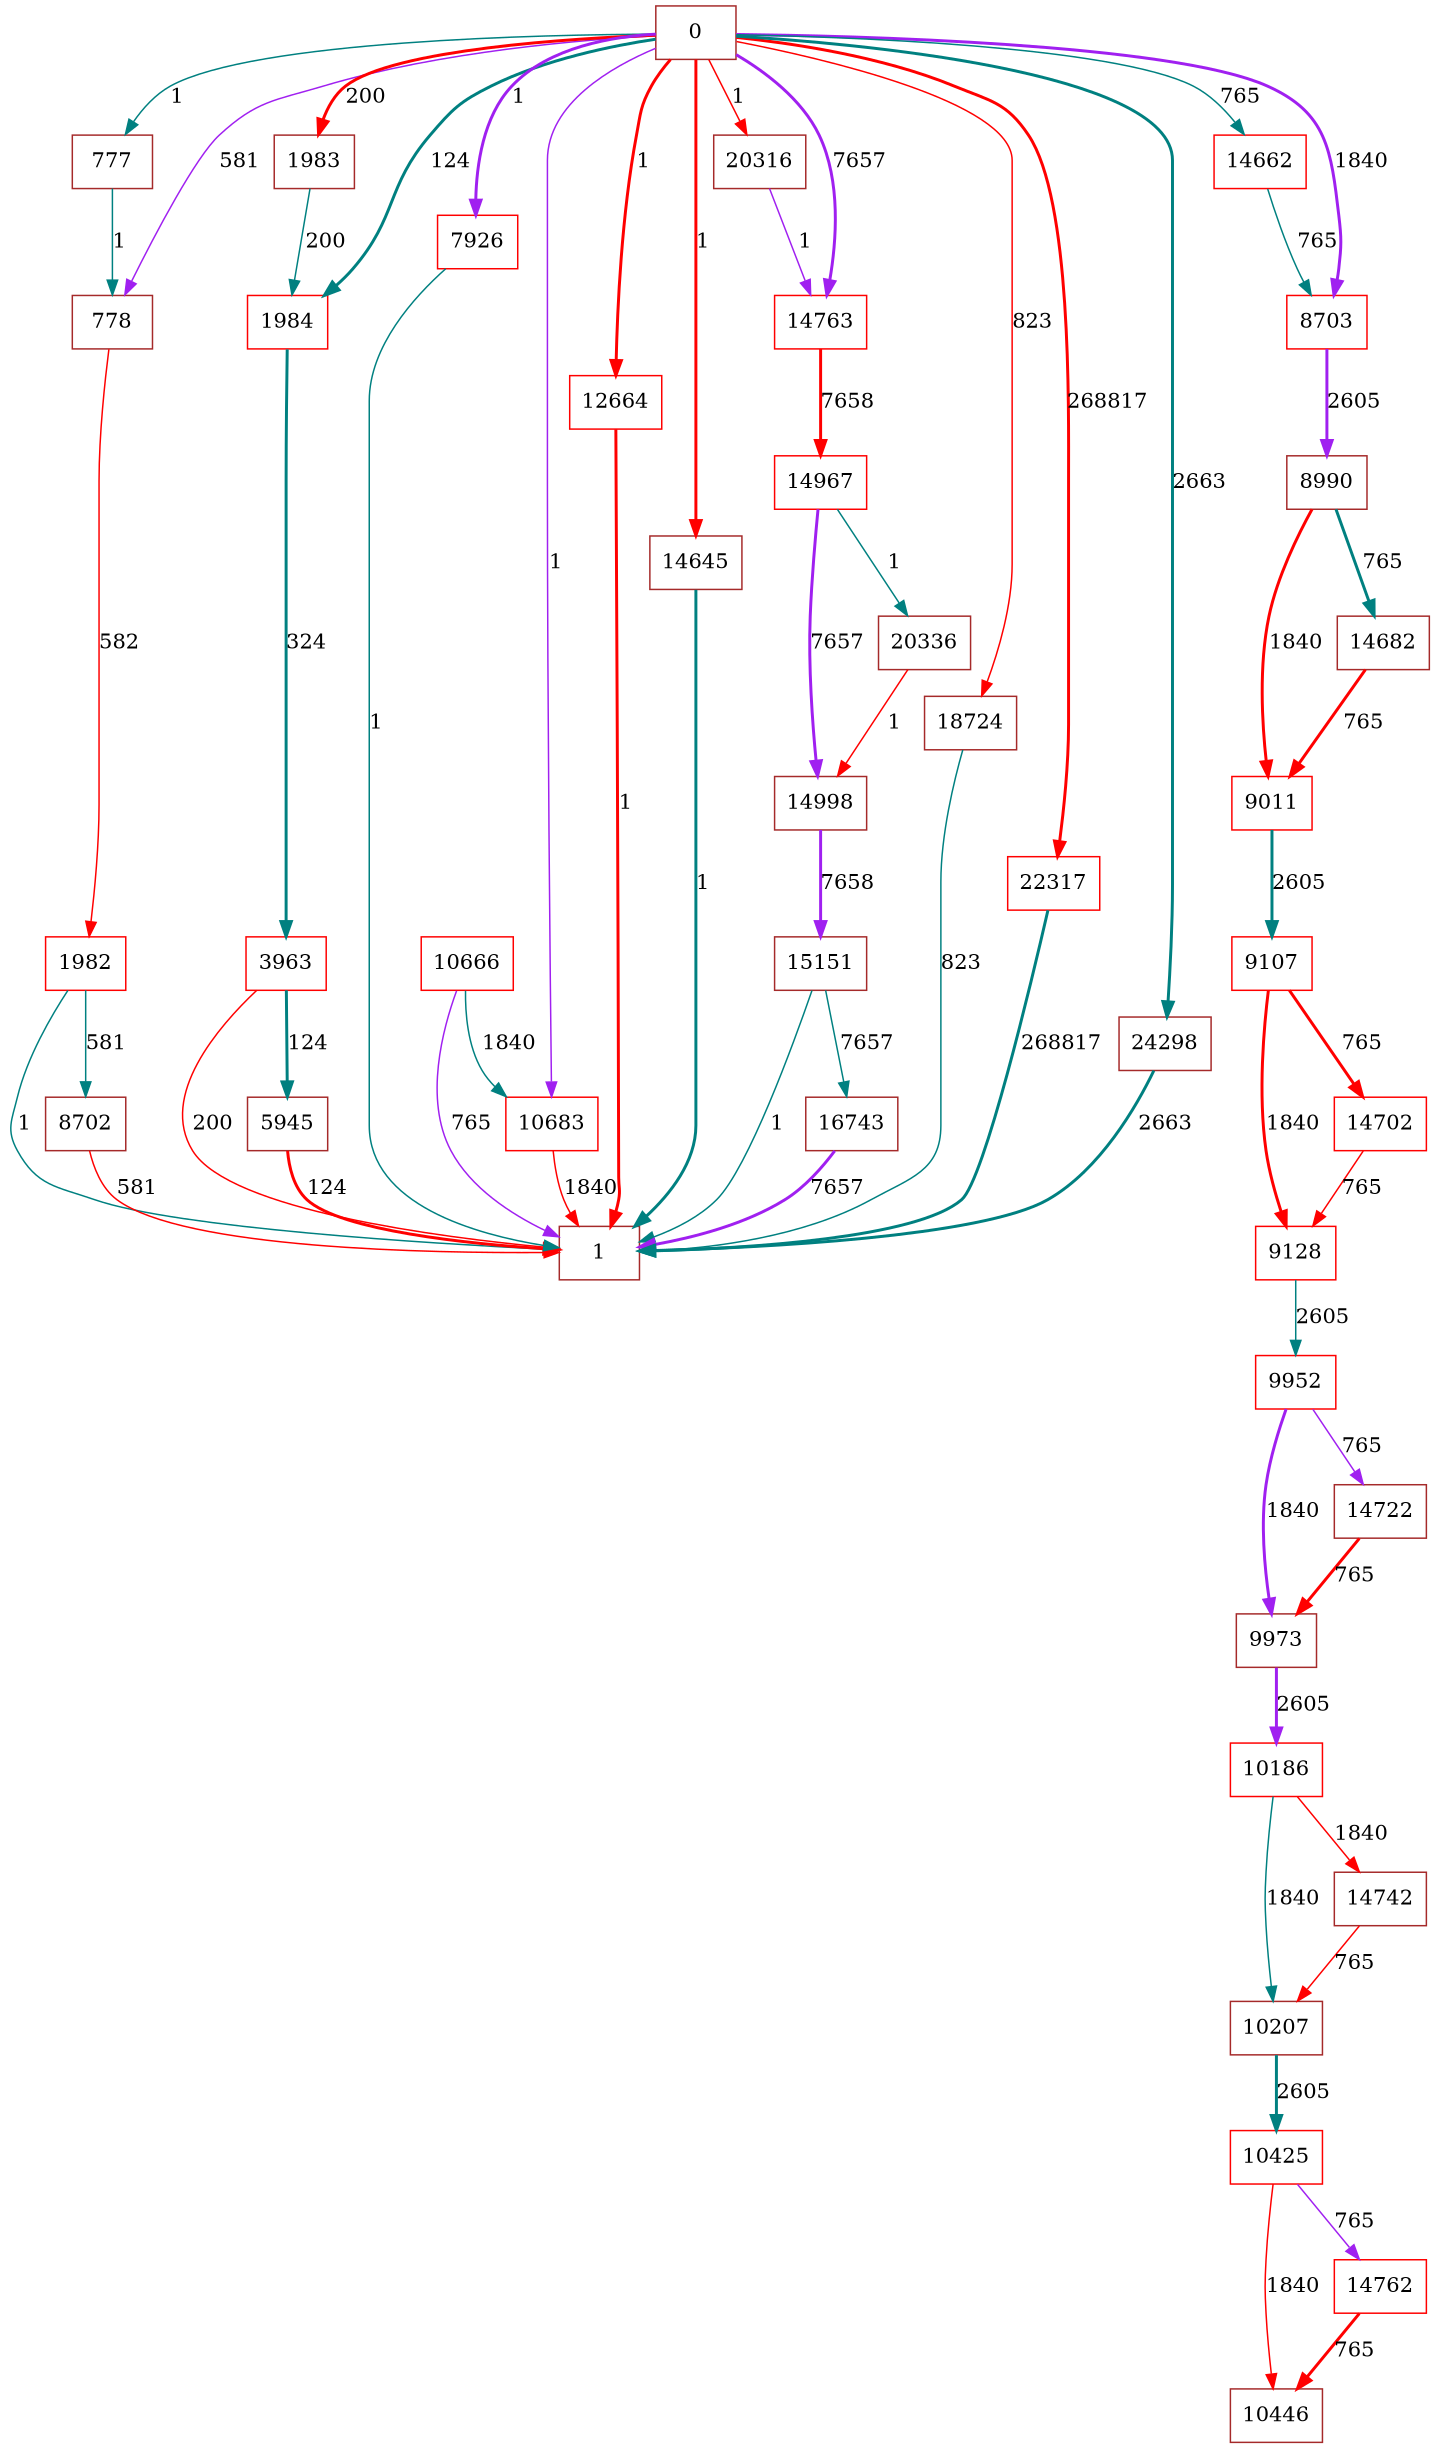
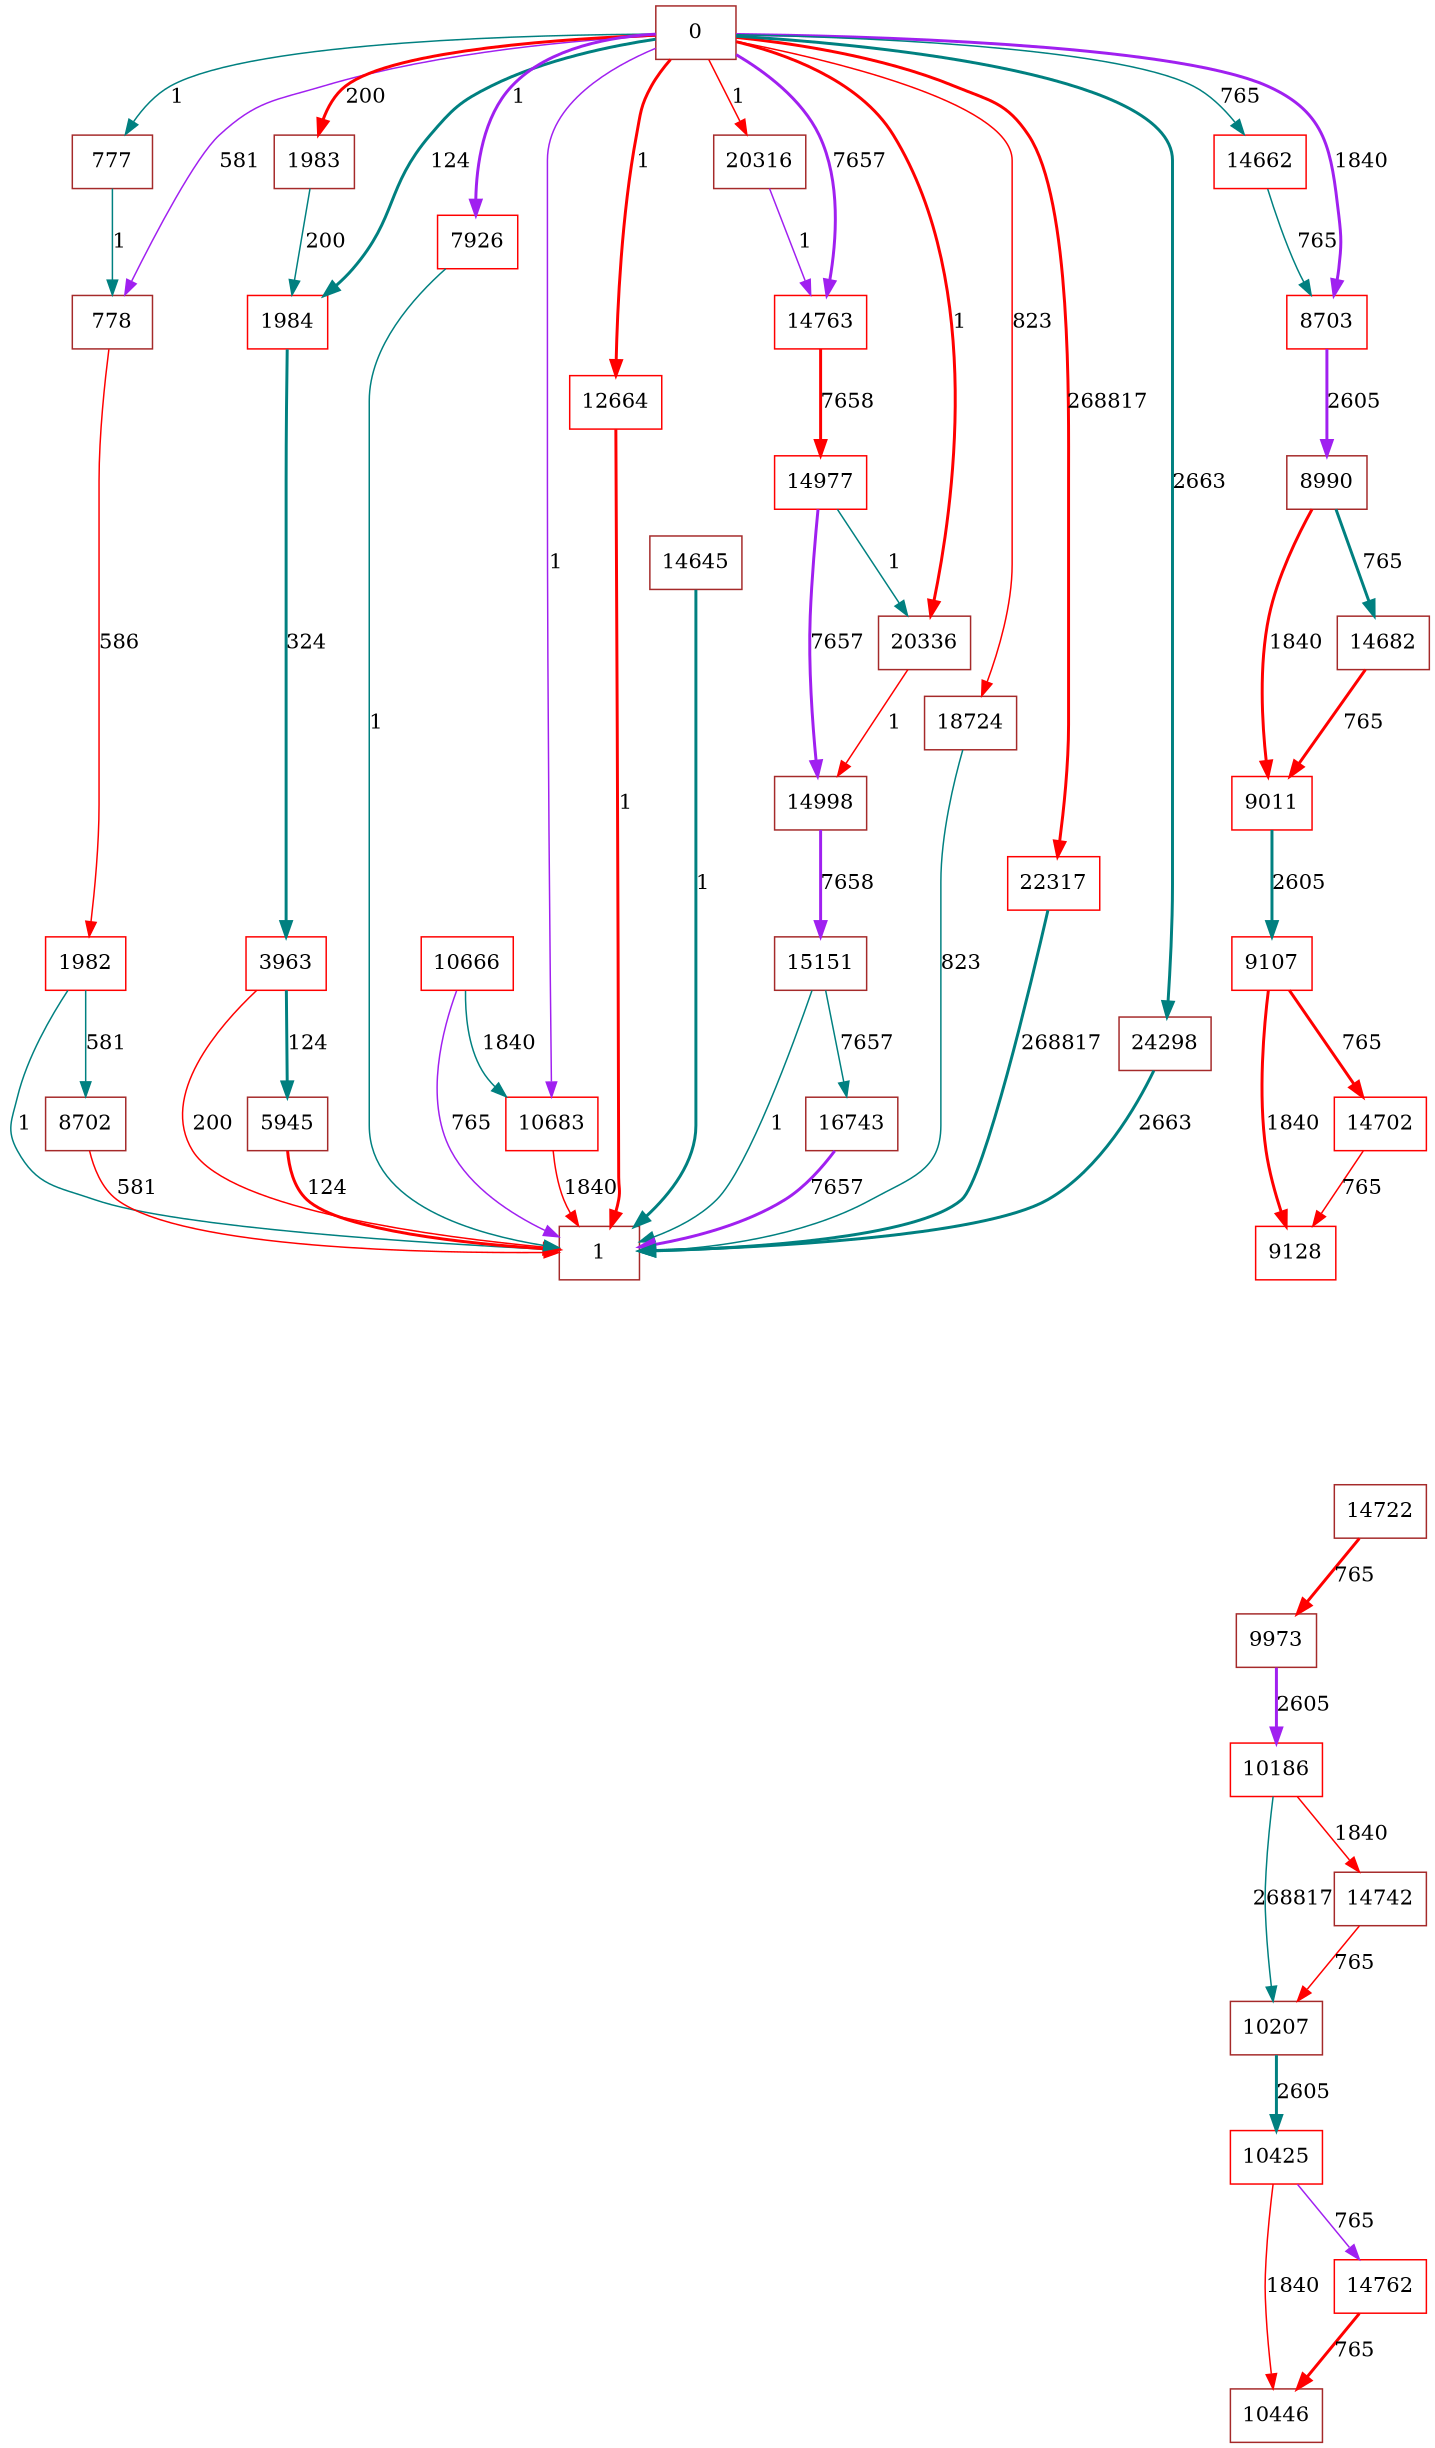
edge "0" -> "14645": now "0" -> "20336"
node "14967": label "14967" -> "14977"
edge "778" -> "1982": label "582" -> "586"
node "9952": removed
edge "10186" -> "10207": label "1840" -> "268817"
